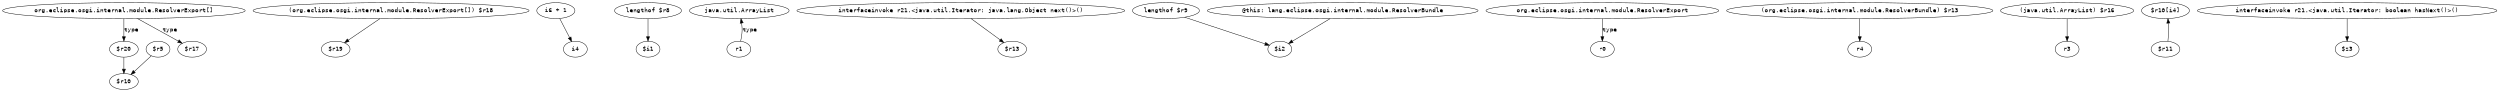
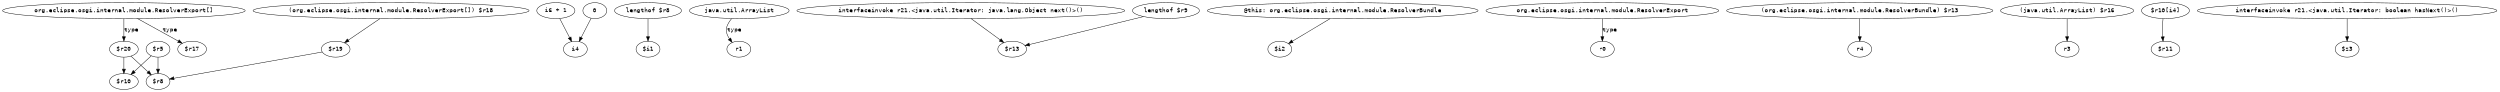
node "0": added
node "@this: lang.eclipse.osgi.internal.module.ResolverBundle": label "@this: lang.eclipse.osgi.internal.module.ResolverBundle" -> "@this: org.eclipse.osgi.internal.module.ResolverBundle"
edge "lengthof $r9" -> "$i2": now "lengthof $r9" -> "$r13"
edge "r1" -> "java.util.ArrayList": reversed
edge "$r11" -> "$r10[i4]": reversed
node "$r8": added
